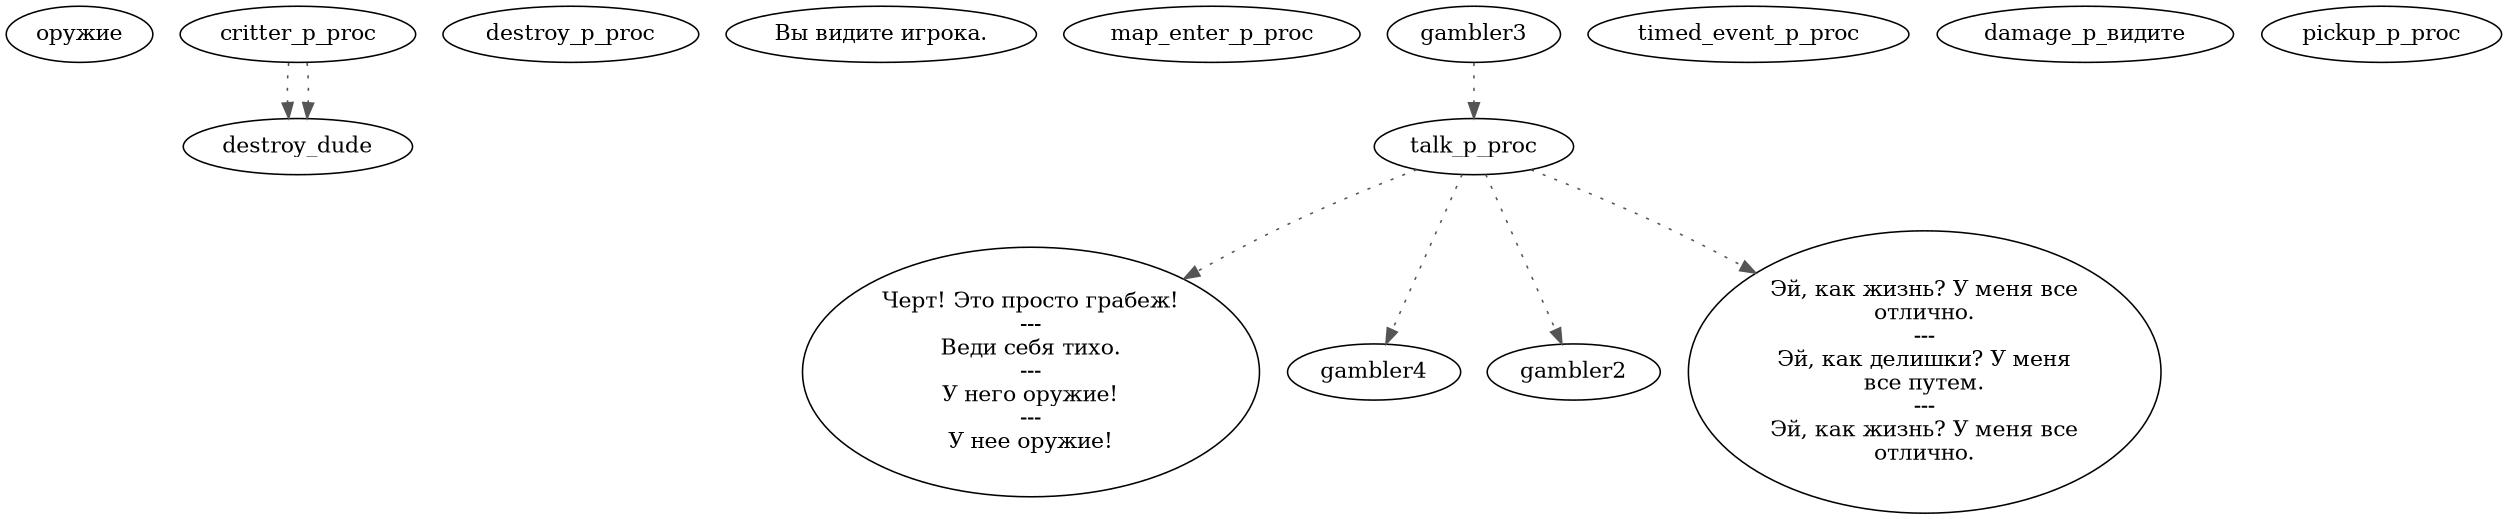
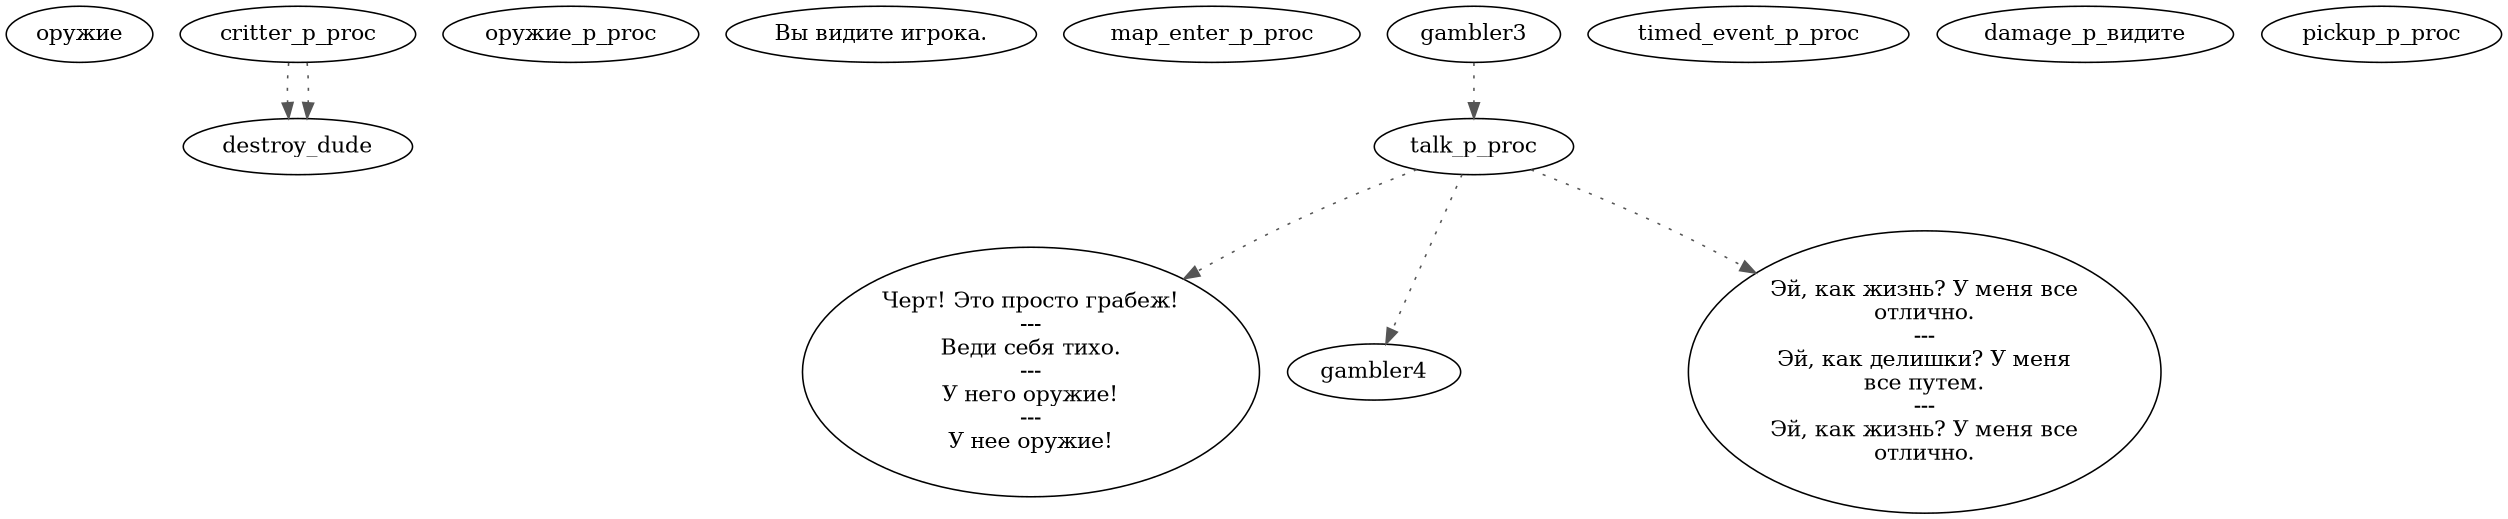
node "destroy_p_proc": label "destroy_p_proc" -> "оружие_p_proc"
node "gambler2": removed
